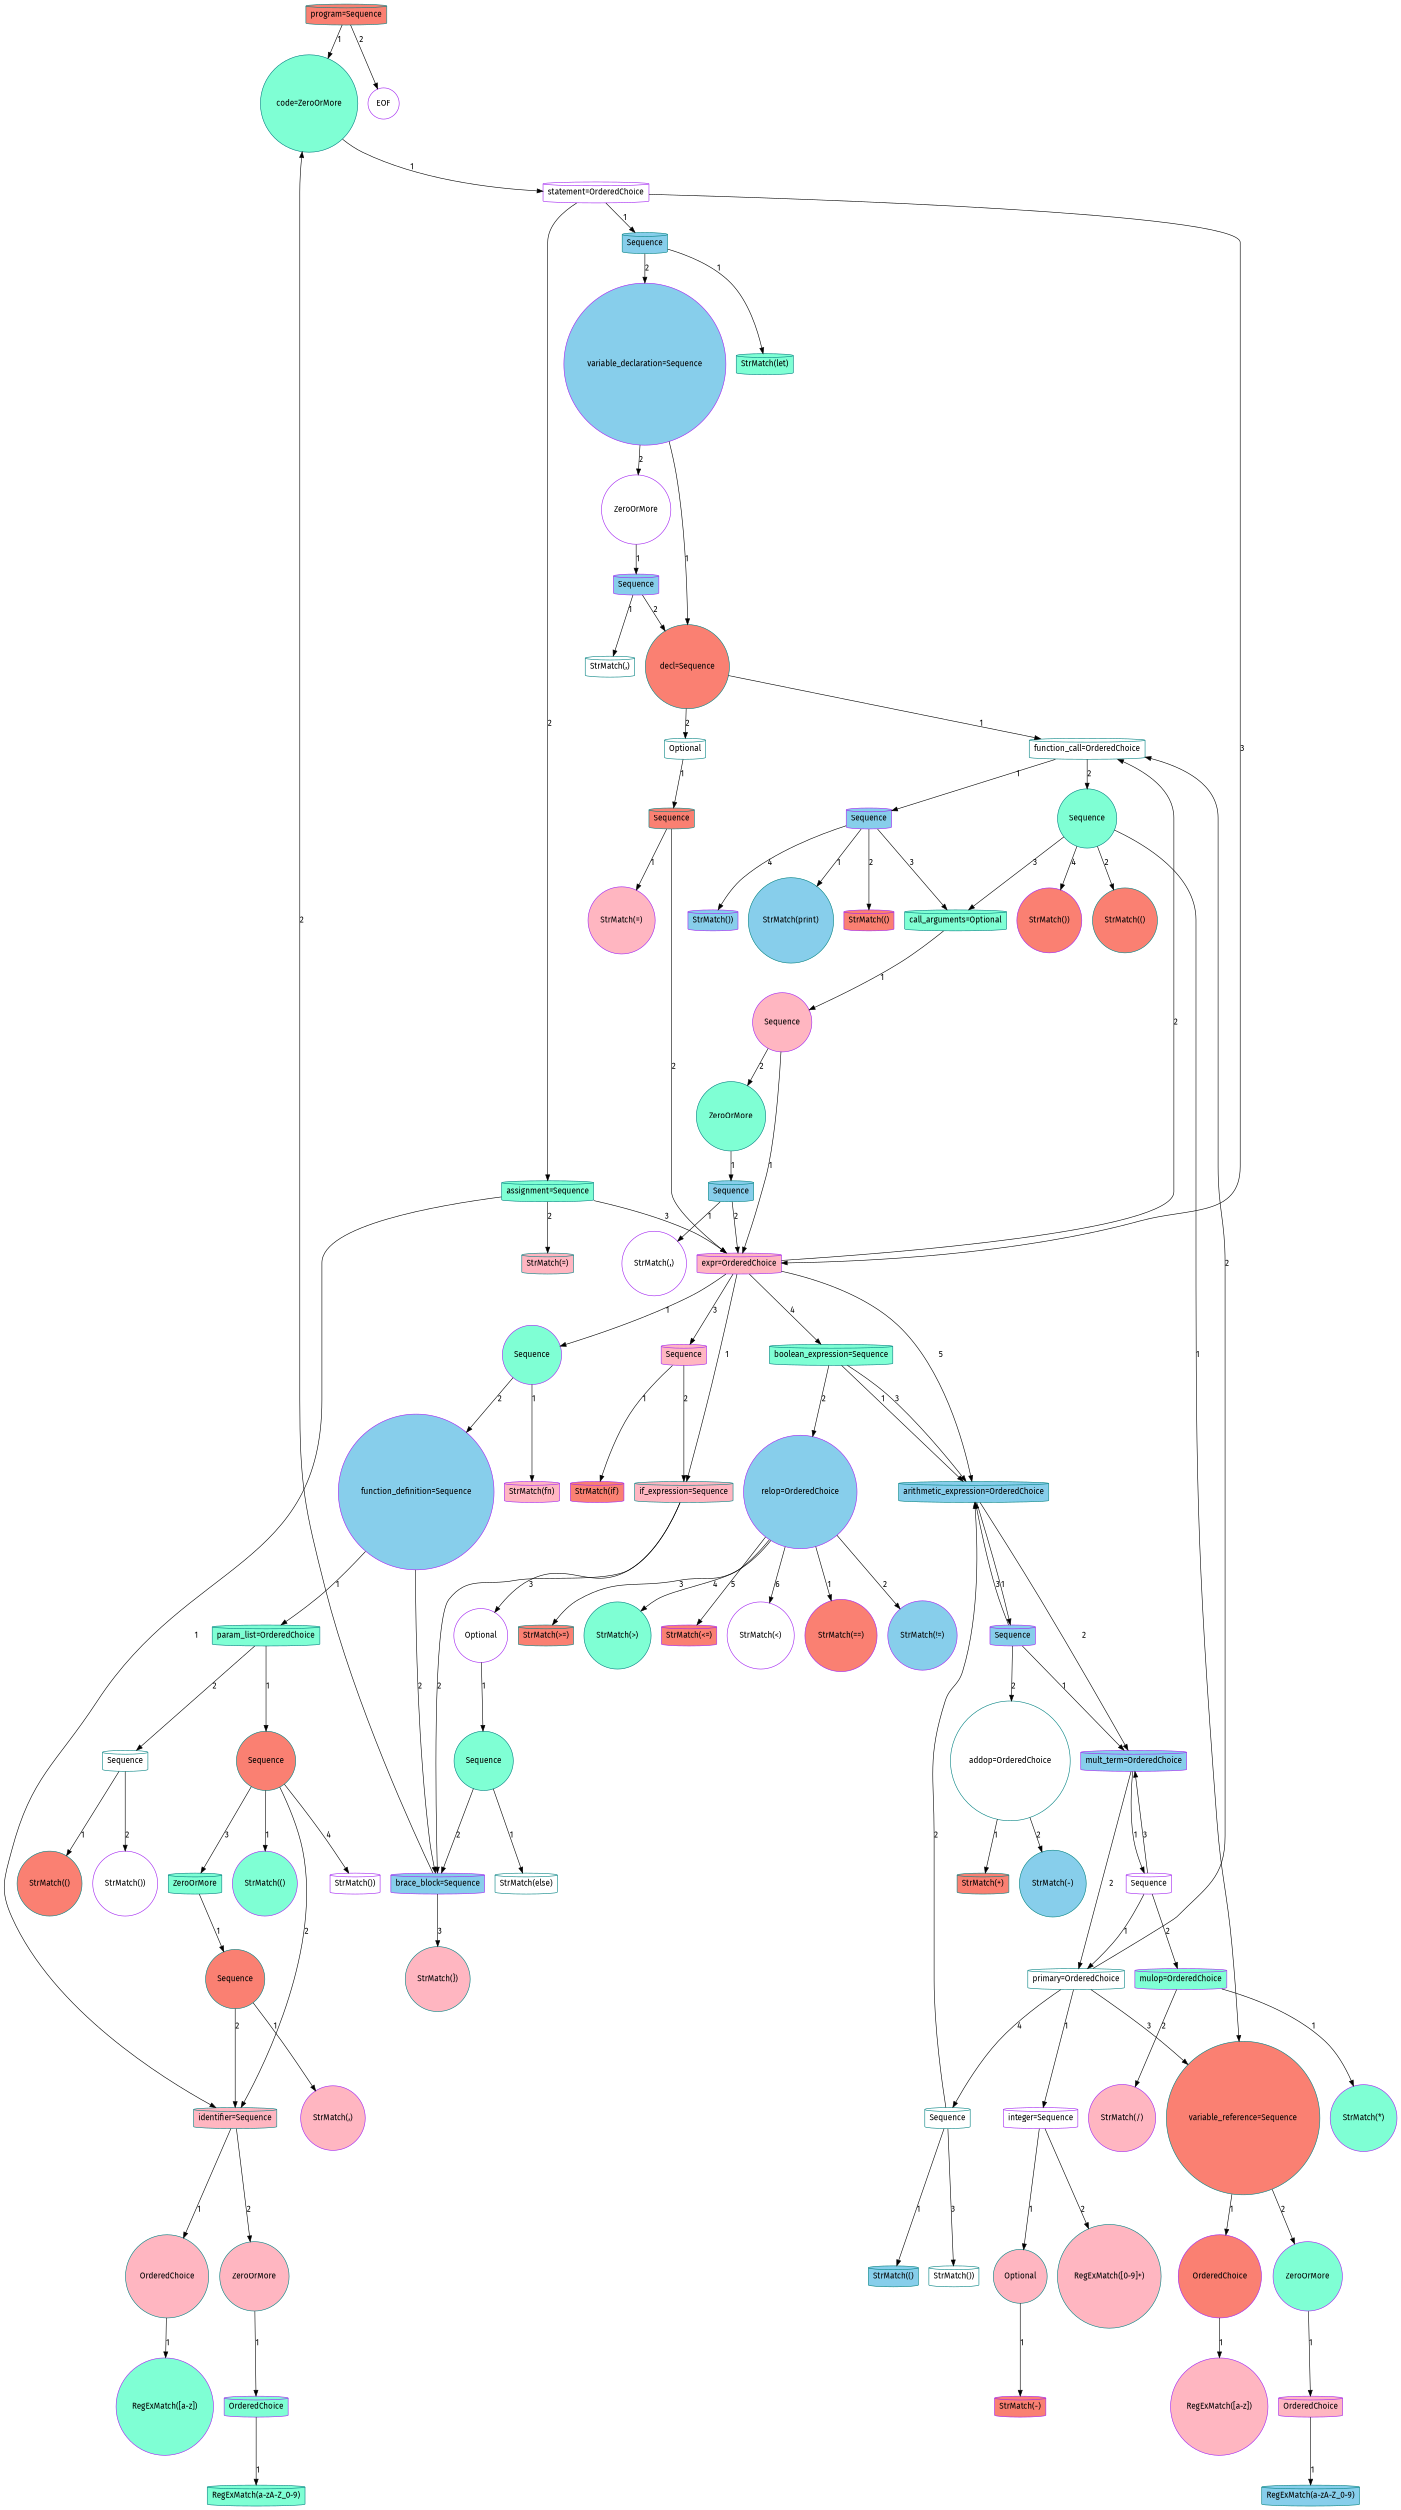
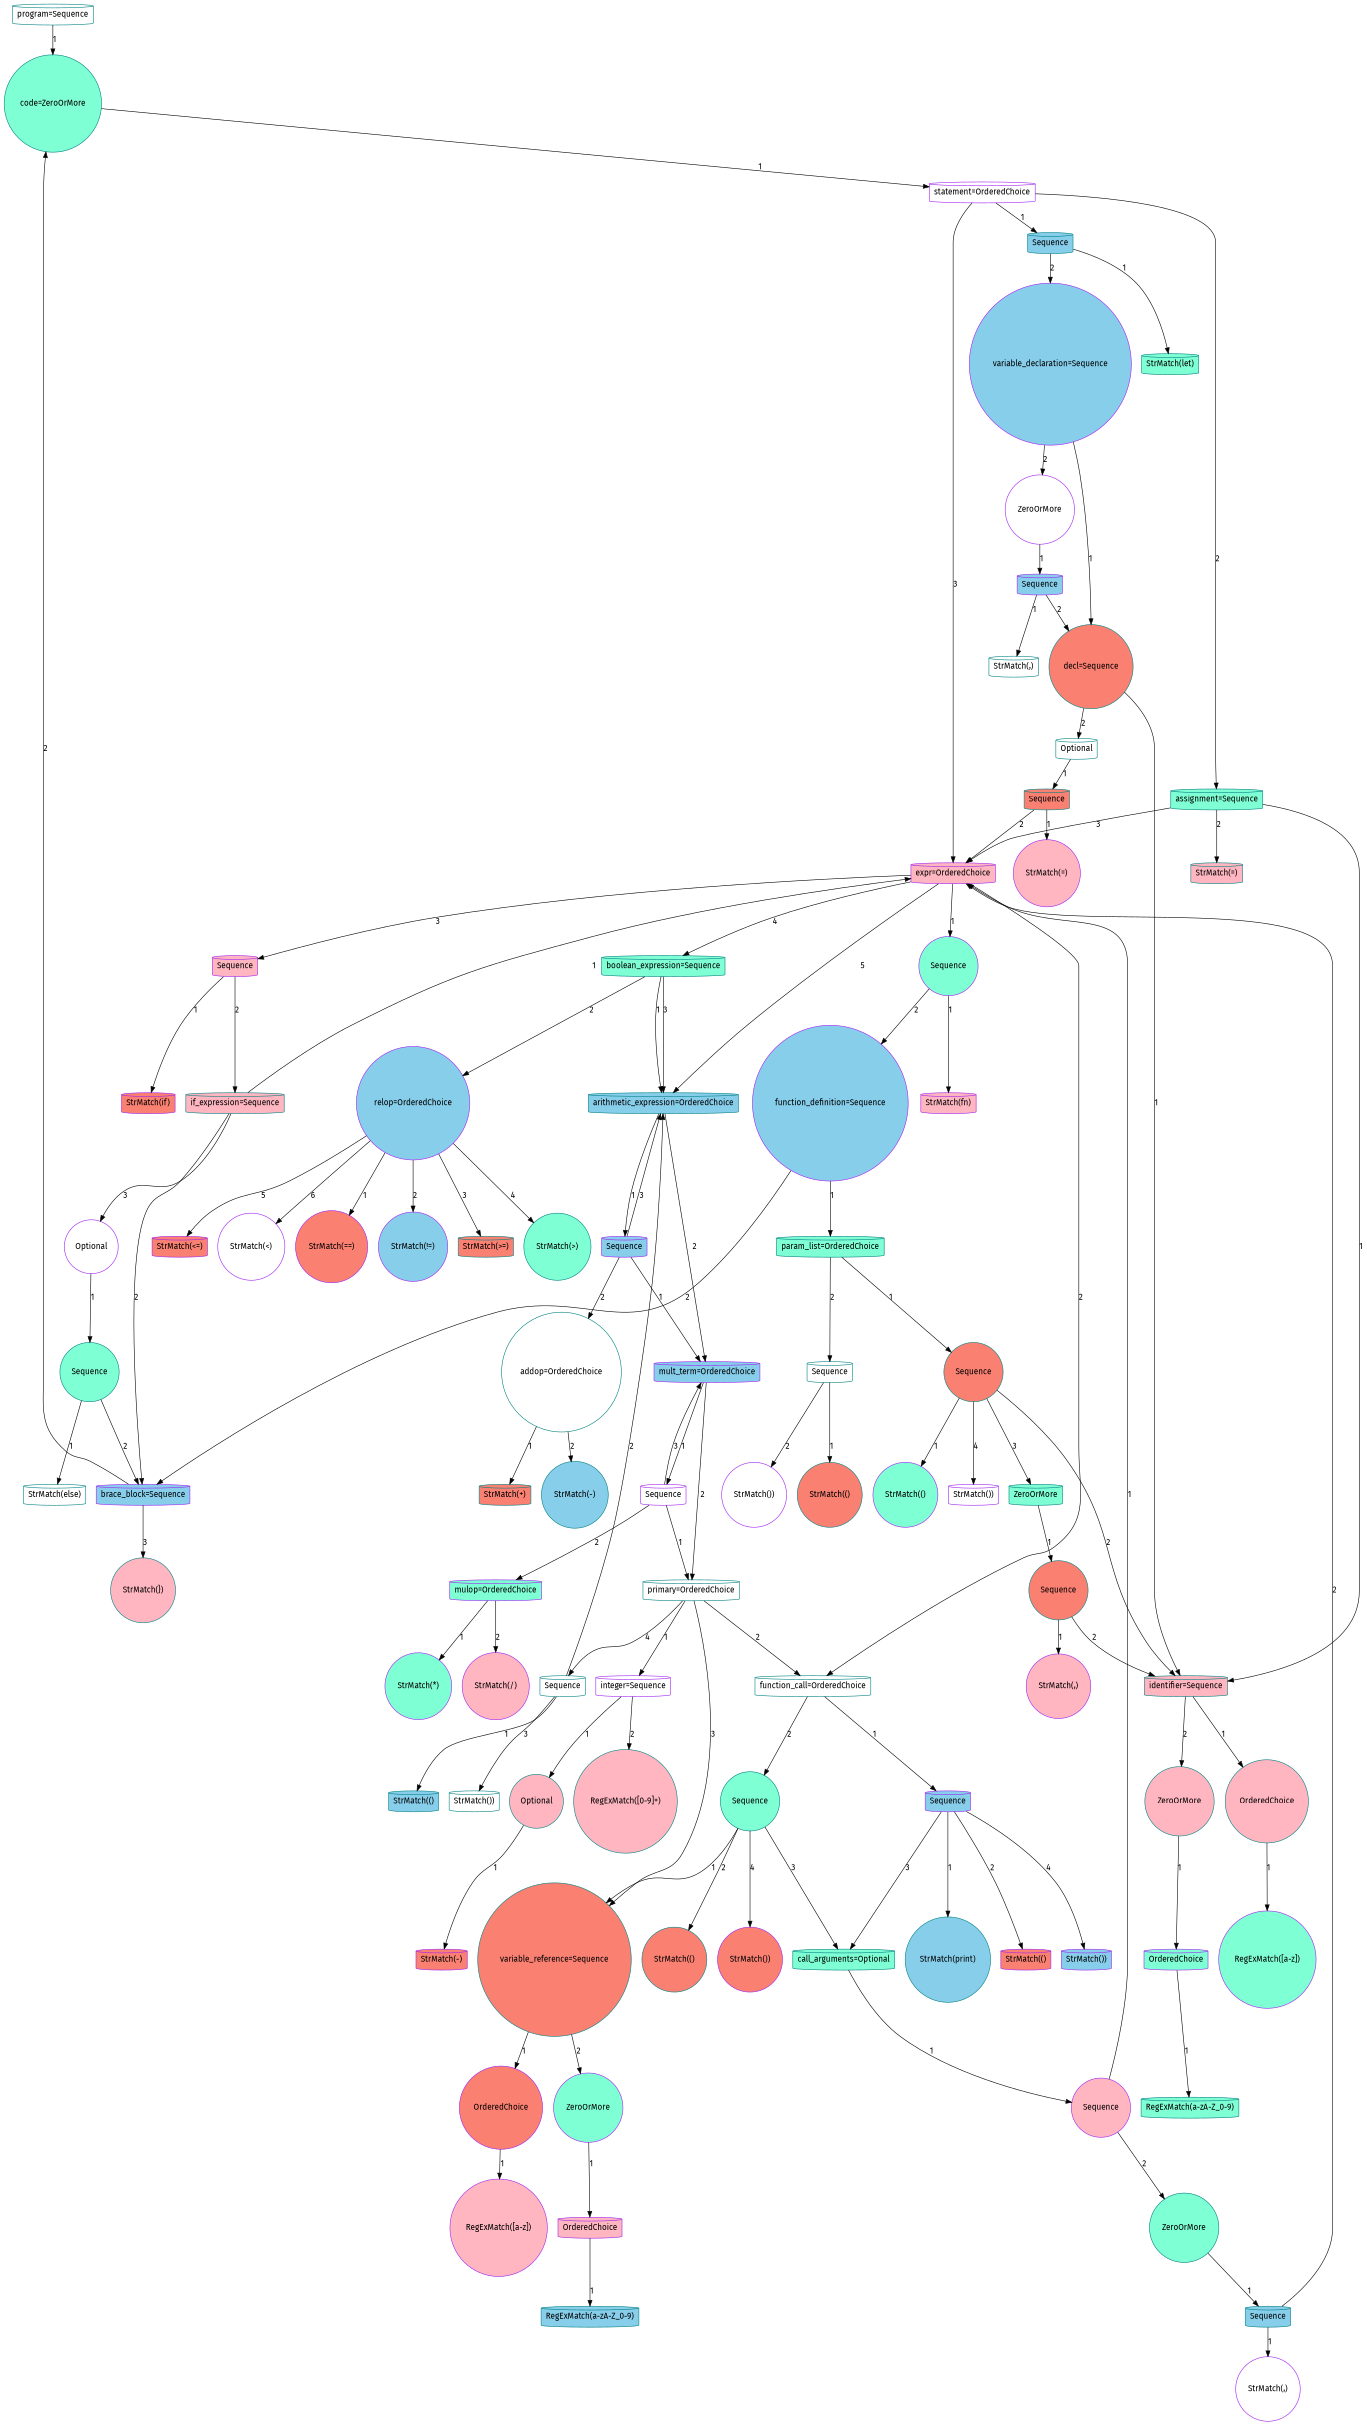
node "program=Sequence": fillcolor salmon -> white
node "EOF": removed
edge "decl=Sequence" -> "function_call=OrderedChoice": now "decl=Sequence" -> "identifier=Sequence"
edge "expr=OrderedChoice" -> "if_expression=Sequence": reversed
